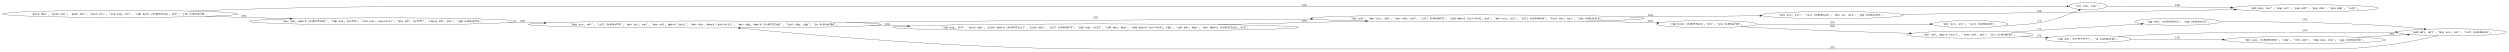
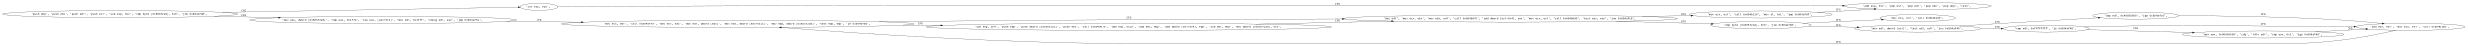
edge "'mov ecx, esi', 'call 0x804b1d0'," -> "'xor eax, eax',": removed, label "CFG"
